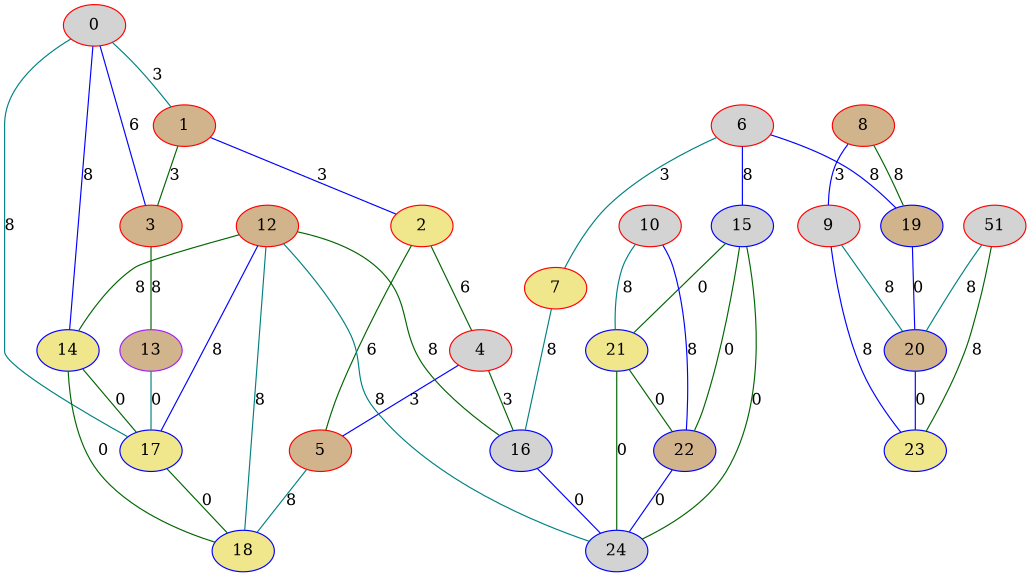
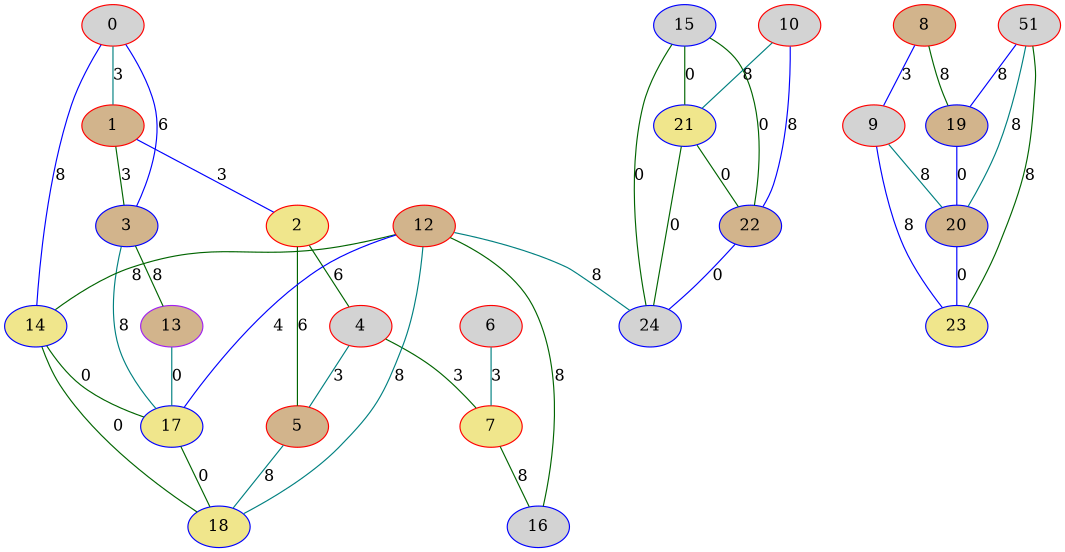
edge "6" -- "19": now "51" -- "19"
edge "6" -- "15": removed, label "8"
node "3": color red -> blue
edge "0" -- "17": now "3" -- "17"
edge "12" -- "17": label "8" -> "4"
edge "7" -- "16": color teal -> darkgreen
edge "4" -- "5": color blue -> teal
edge "4" -- "16": now "4" -- "7"
edge "16" -- "24": removed, label "0"
